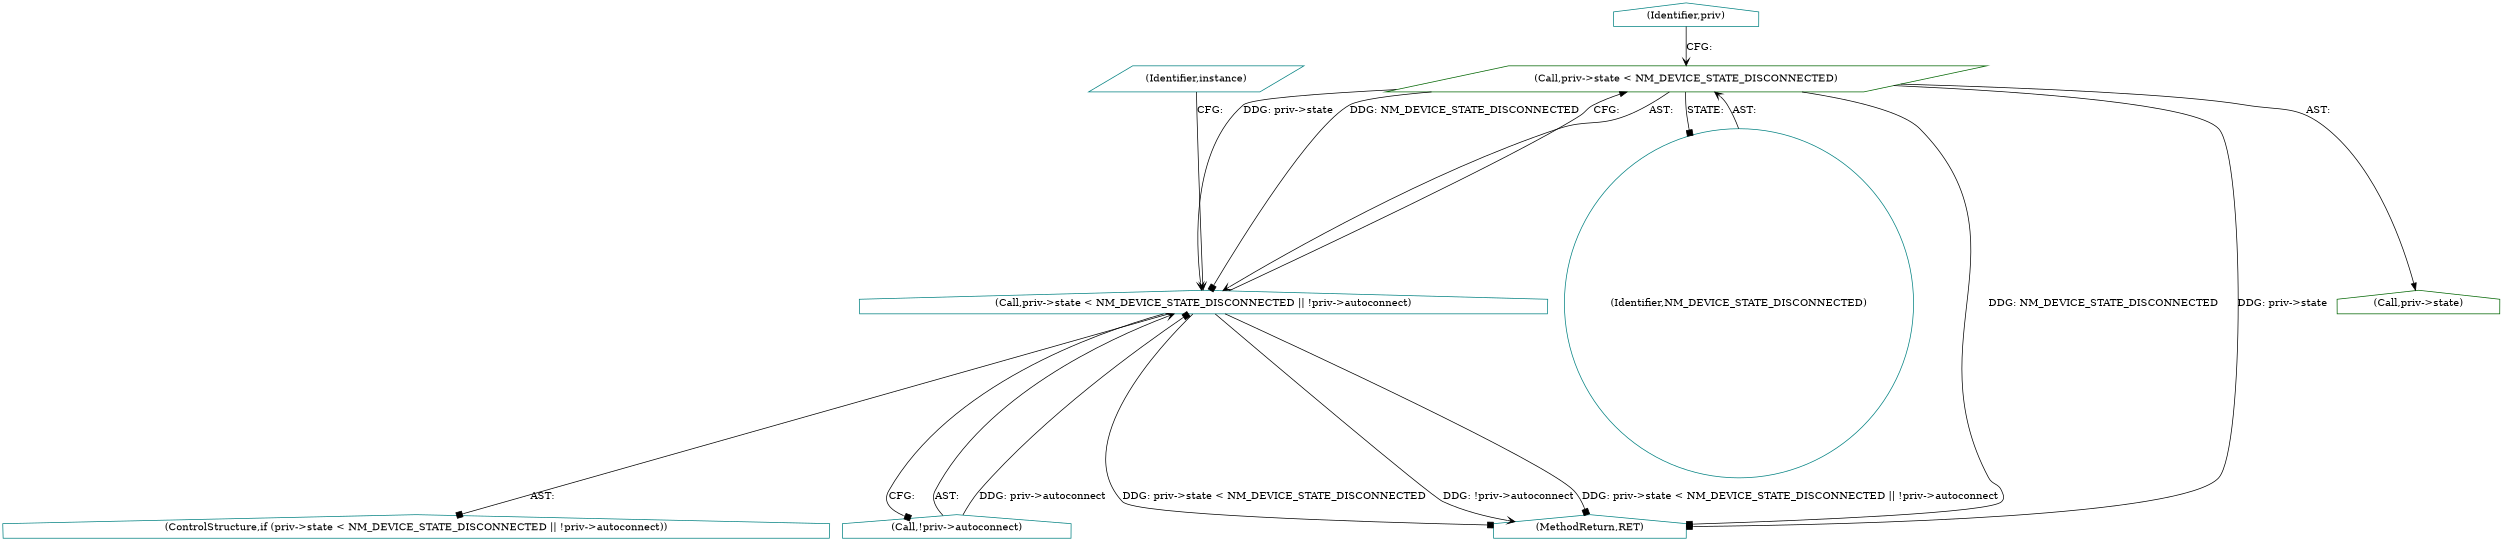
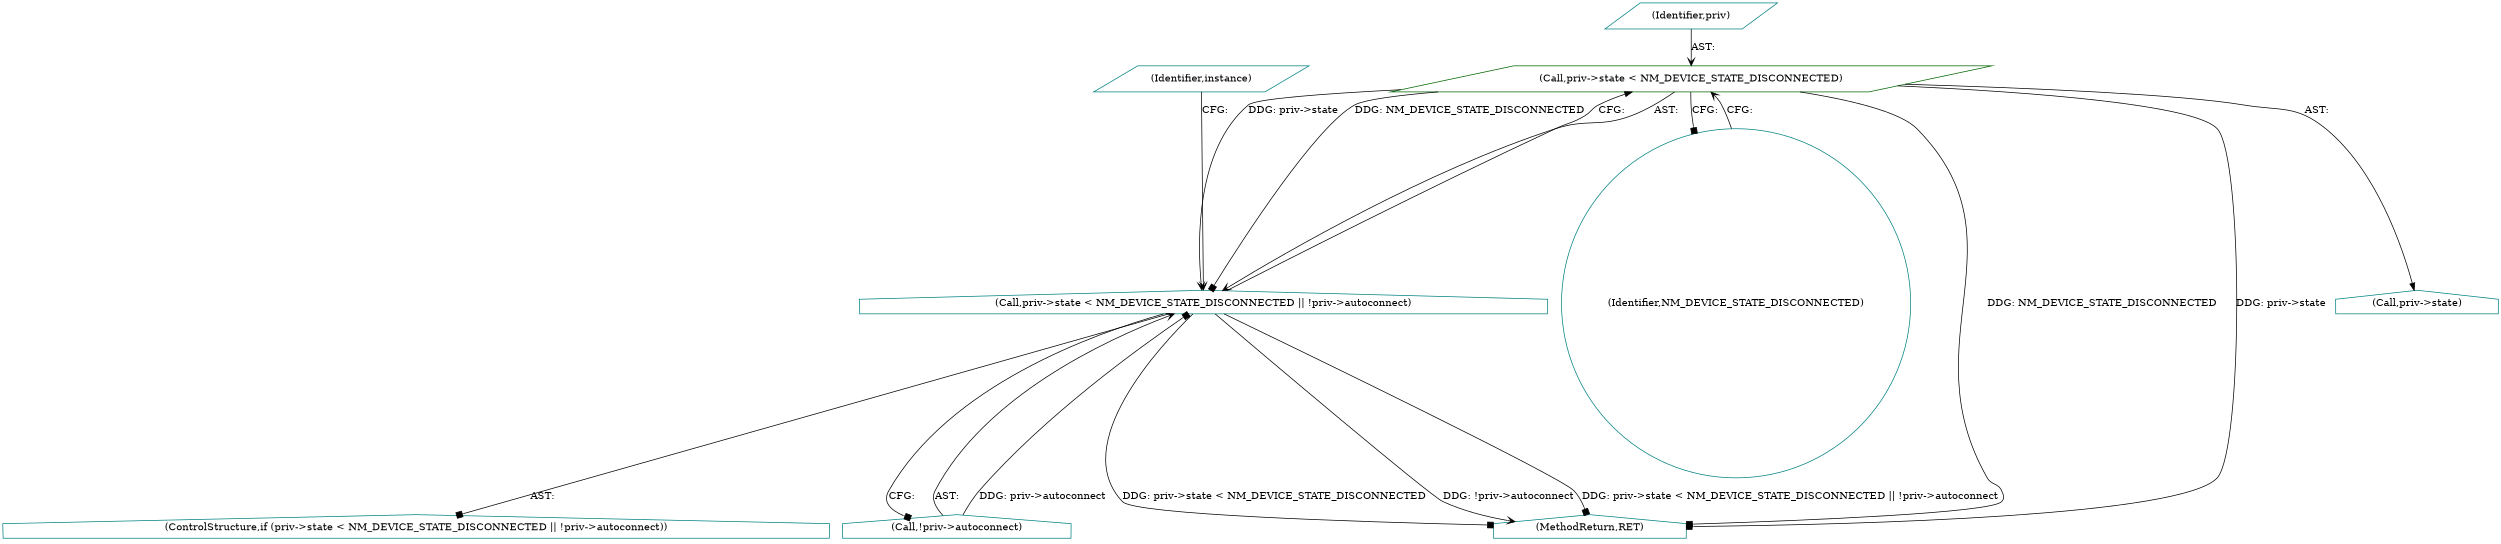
node "(Identifier,priv)": shape house -> parallelogram
edge "(Identifier,priv)" -> "(Call,priv->state < NM_DEVICE_STATE_DISCONNECTED)": label "CFG: " -> "AST: "
edge "(Call,priv->state < NM_DEVICE_STATE_DISCONNECTED)" -> "(Identifier,NM_DEVICE_STATE_DISCONNECTED)": label "STATE: " -> "CFG: "
edge "(Identifier,NM_DEVICE_STATE_DISCONNECTED)" -> "(Call,priv->state < NM_DEVICE_STATE_DISCONNECTED)": label "AST: " -> "CFG: "
node "(Call,priv->state)": color darkgreen -> teal
